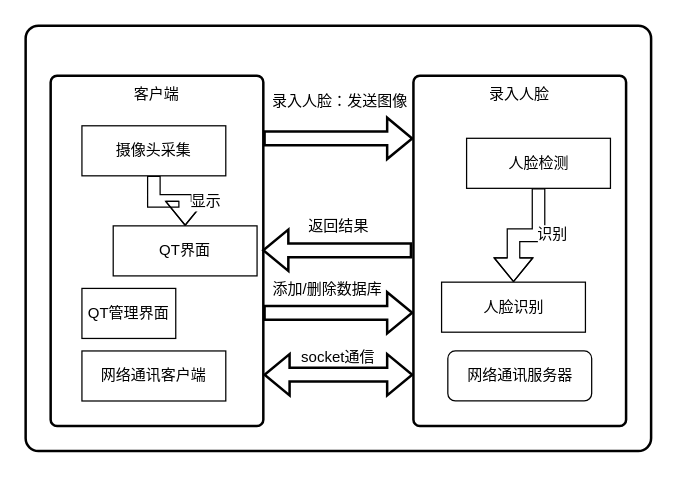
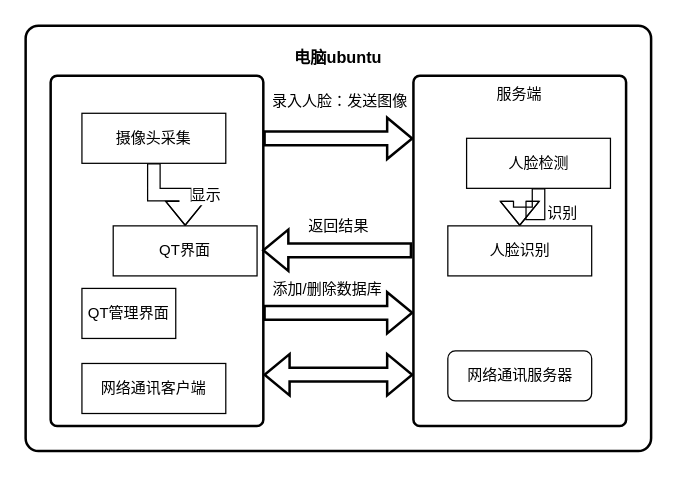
node "电脑ubuntu": added
node "客户端": removed
node "录入人脸": label "录入人脸" -> "服务端"
node "摄像头采集": moved (154, 151) -> (154, 138)
node "人脸识别": moved (513, 307) -> (519, 251)
node "socket通信": removed
node "网络通讯客户端": moved (154, 376) -> (154, 388)
